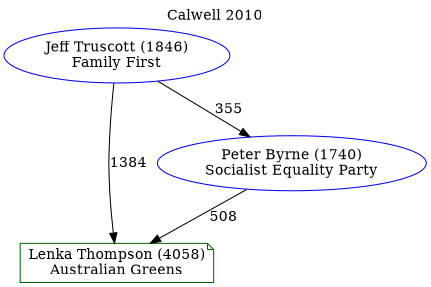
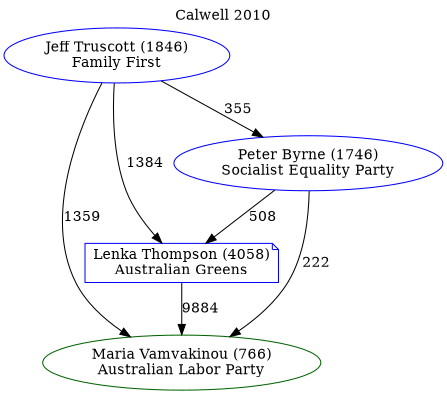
node "Peter Byrne (1740) Socialist Equality Party": label "Peter Byrne (1740) Socialist Equality Party" -> "Peter Byrne (1746) Socialist Equality Party"
node "Lenka Thompson (4058) Australian Greens": color darkgreen -> blue
node "Maria Vamvakinou (766) Australian Labor Party": added
